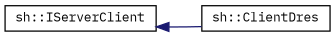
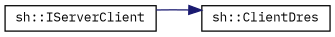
edge "sh::ClientDres" -> "sh::IServerClient": reversed
